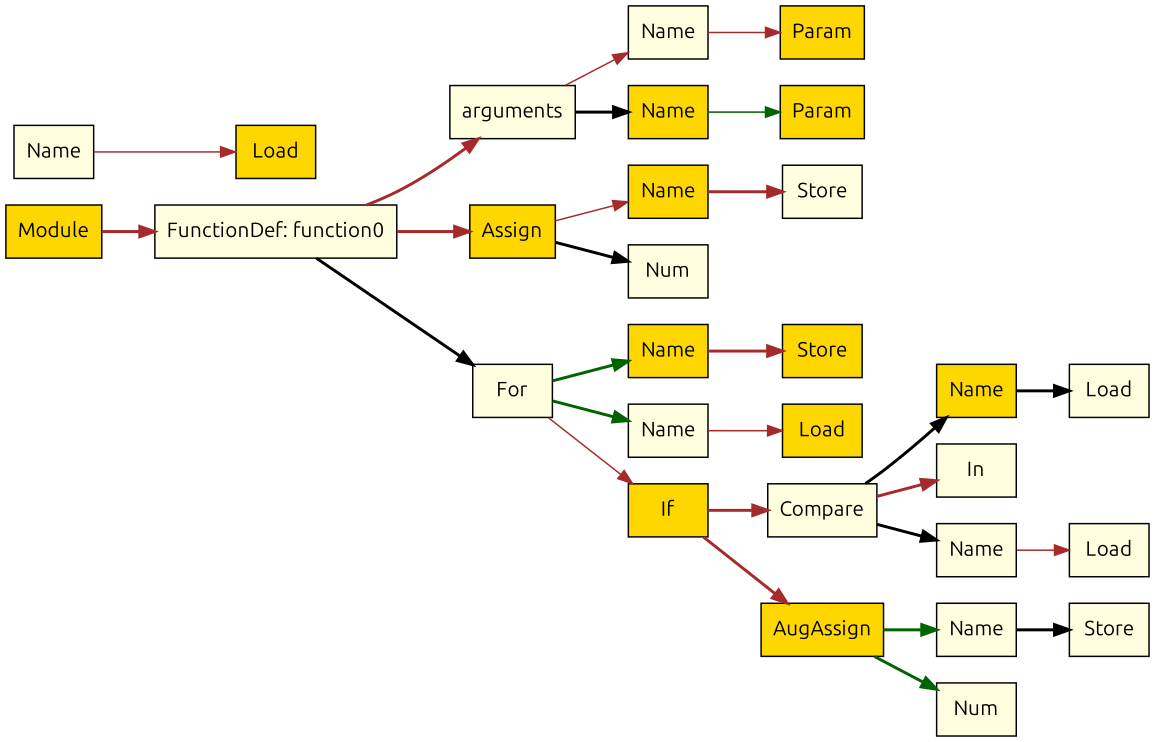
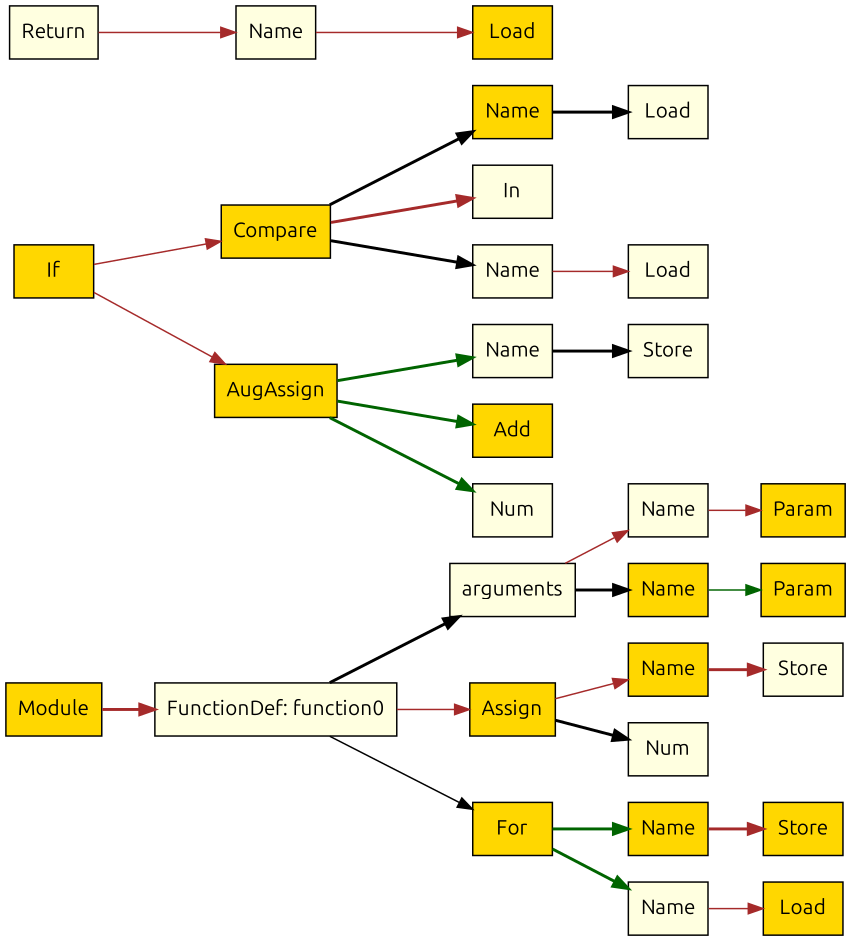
node "Return": added
edge "FunctionDef: function0" -> "arguments": color brown -> black
edge "FunctionDef: function0" -> "Assign": style bold -> solid
edge "FunctionDef: function0" -> "For": style bold -> solid
node "For": fillcolor lightyellow -> gold
node "Add": added
edge "For" -> "If": removed
edge "If" -> "Compare": style bold -> solid
node "Compare": fillcolor lightyellow -> gold
edge "If" -> "AugAssign": style bold -> solid
